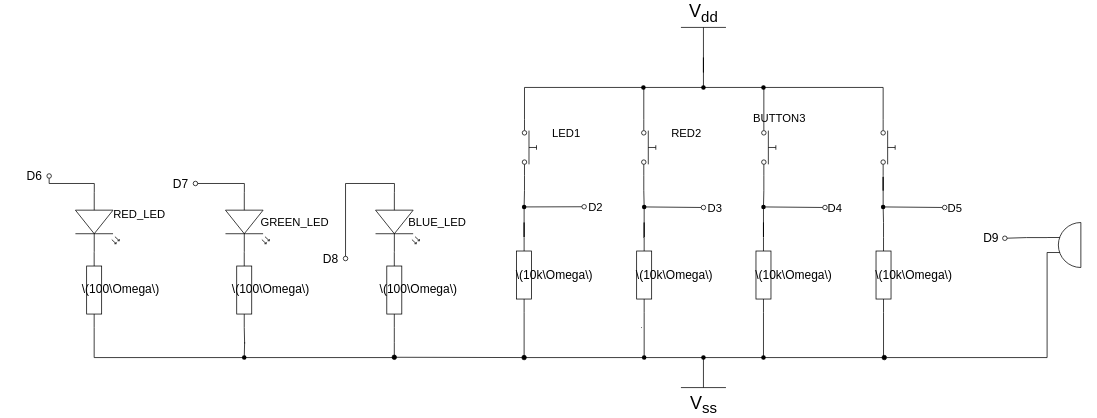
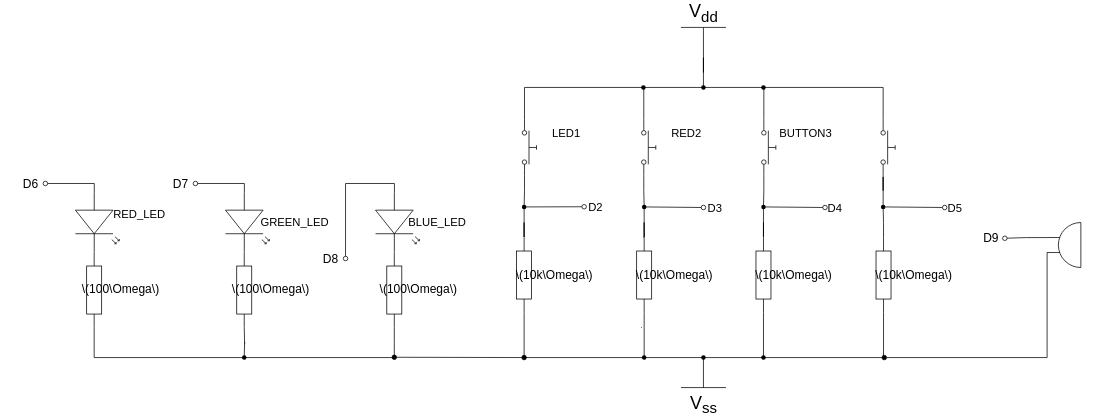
node "BUTTON3": moved (779, 117) -> (805, 132)
node "D6": moved (34, 176) -> (30, 183)
